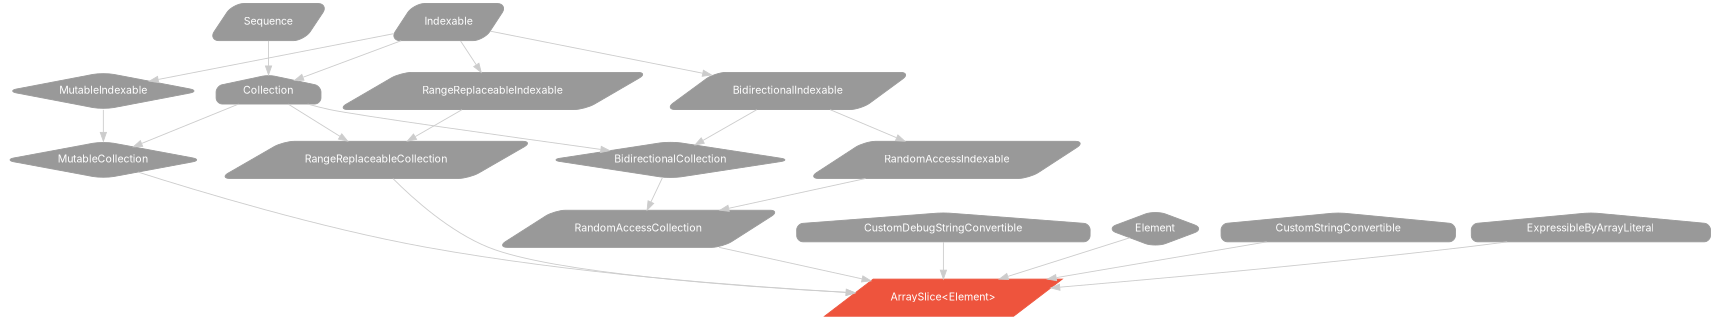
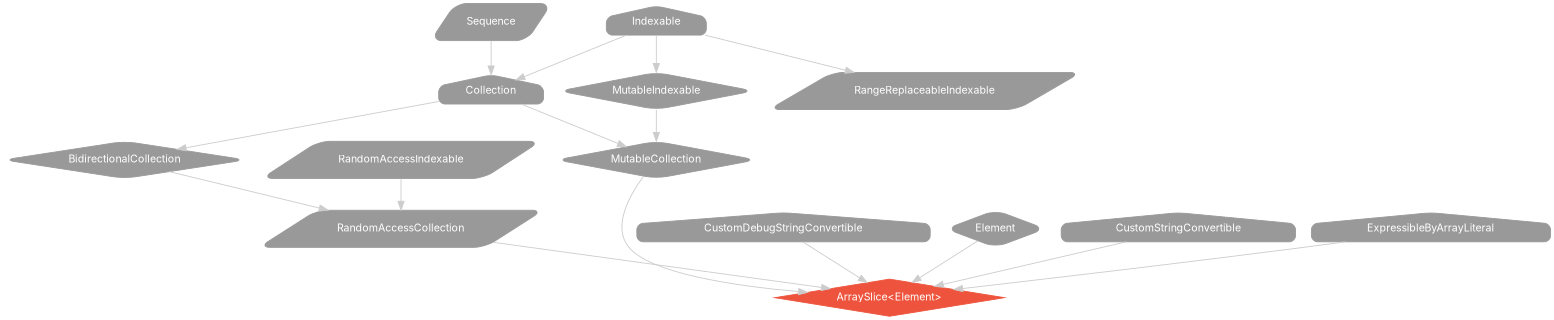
node "Indexable": shape parallelogram -> house
node "BidirectionalIndexable": removed
node "RangeReplaceableCollection": removed
node "ArraySlice<Element>": shape parallelogram -> diamond
